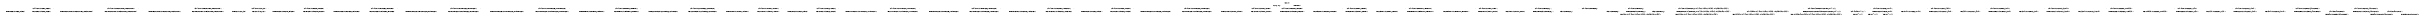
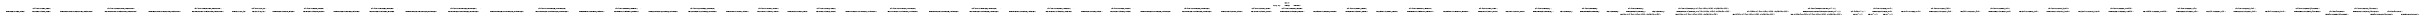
node "(MODIFIER,STATIC)": added
node "(IDENTIFIER,TASKDEF_TYPE_JJTREE,int TASKDEF_TYPE_JJTREE = 2)": added
